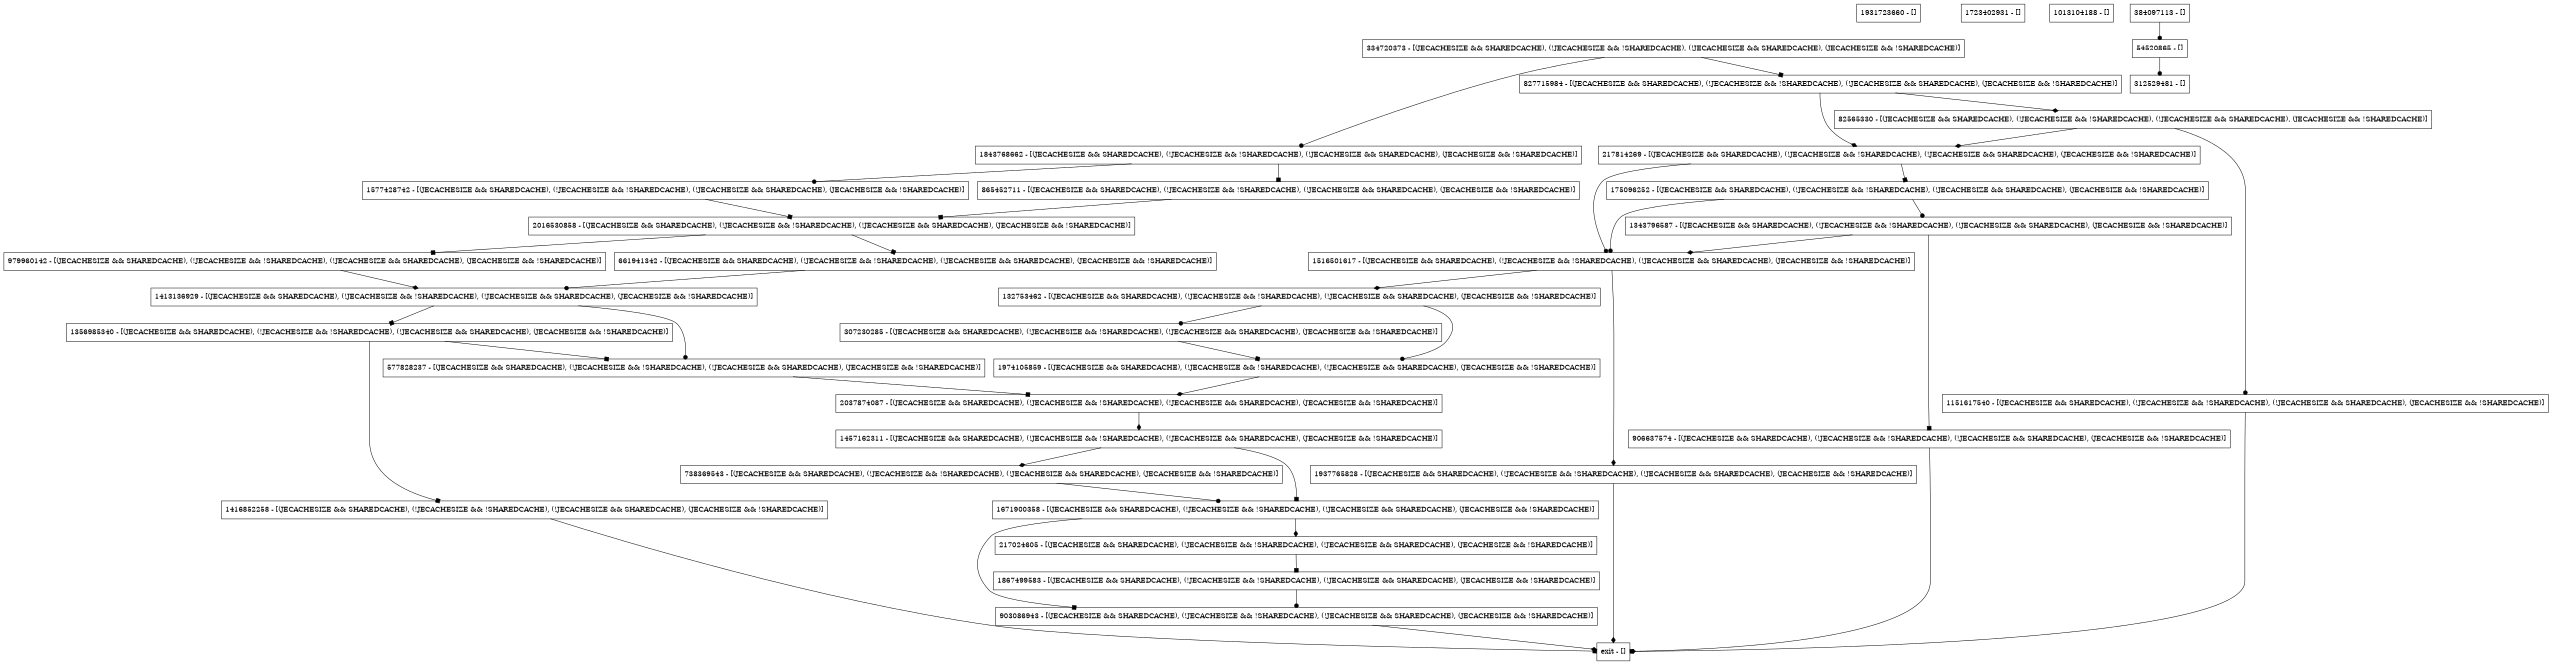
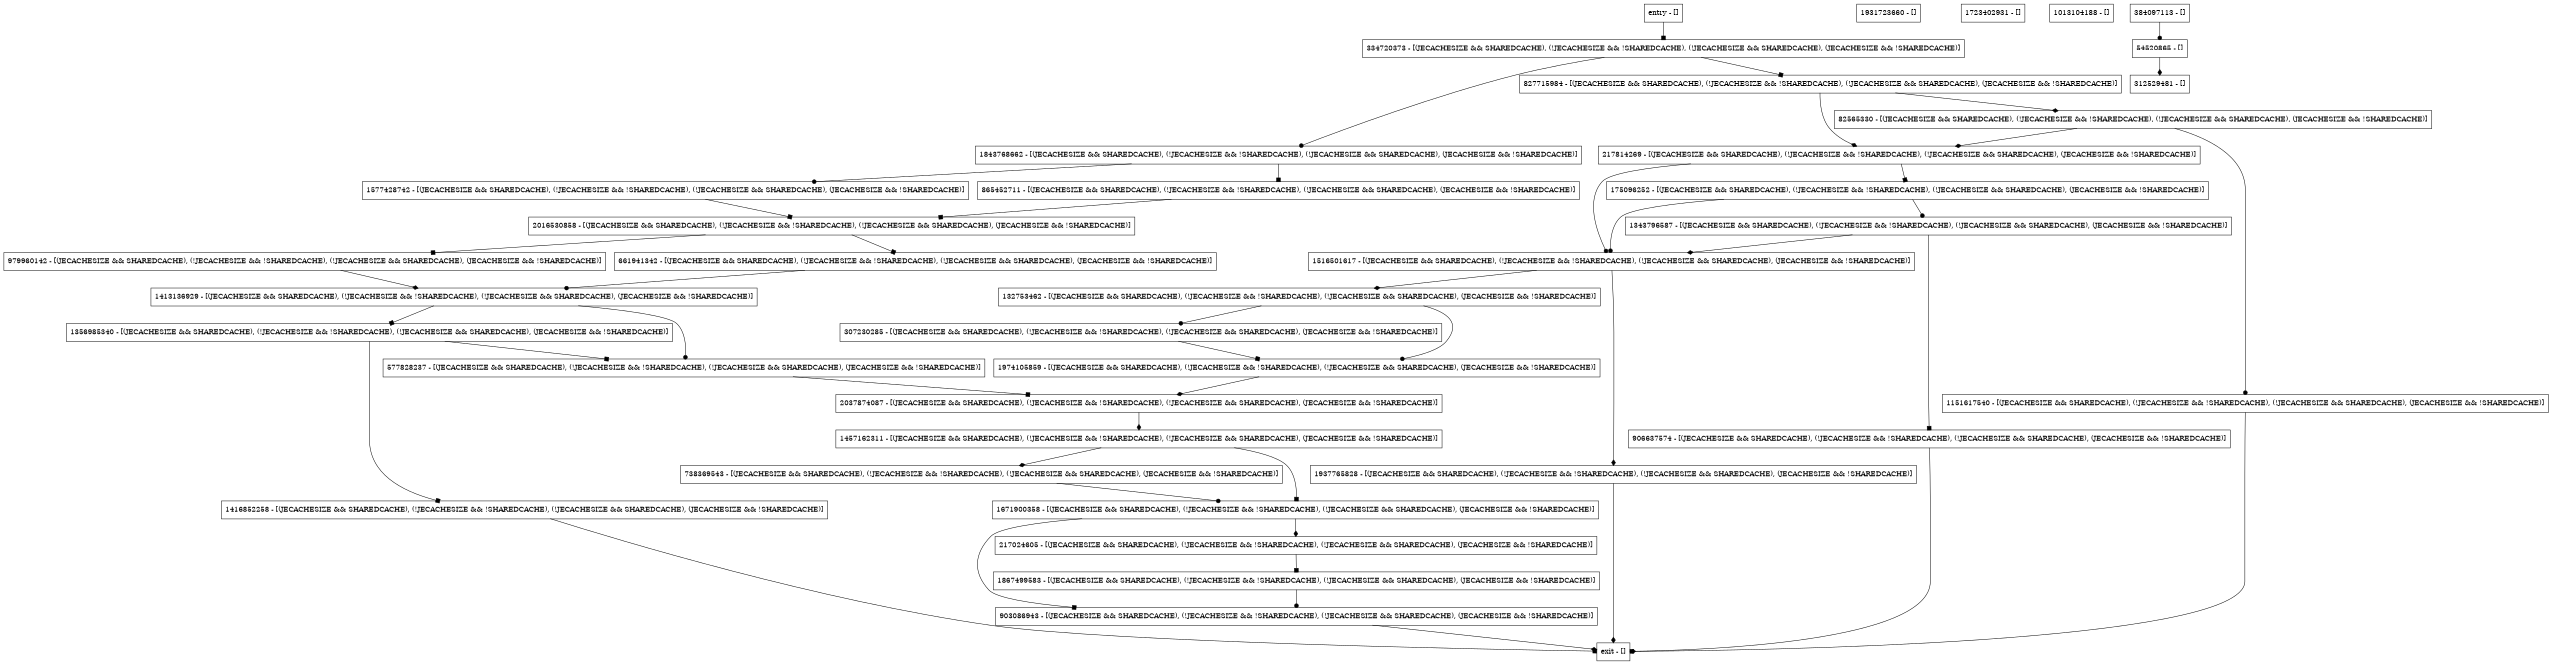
node "entry - []": added
edge "54520865 - []" -> "312529481 - []": arrowhead dot -> diamond
